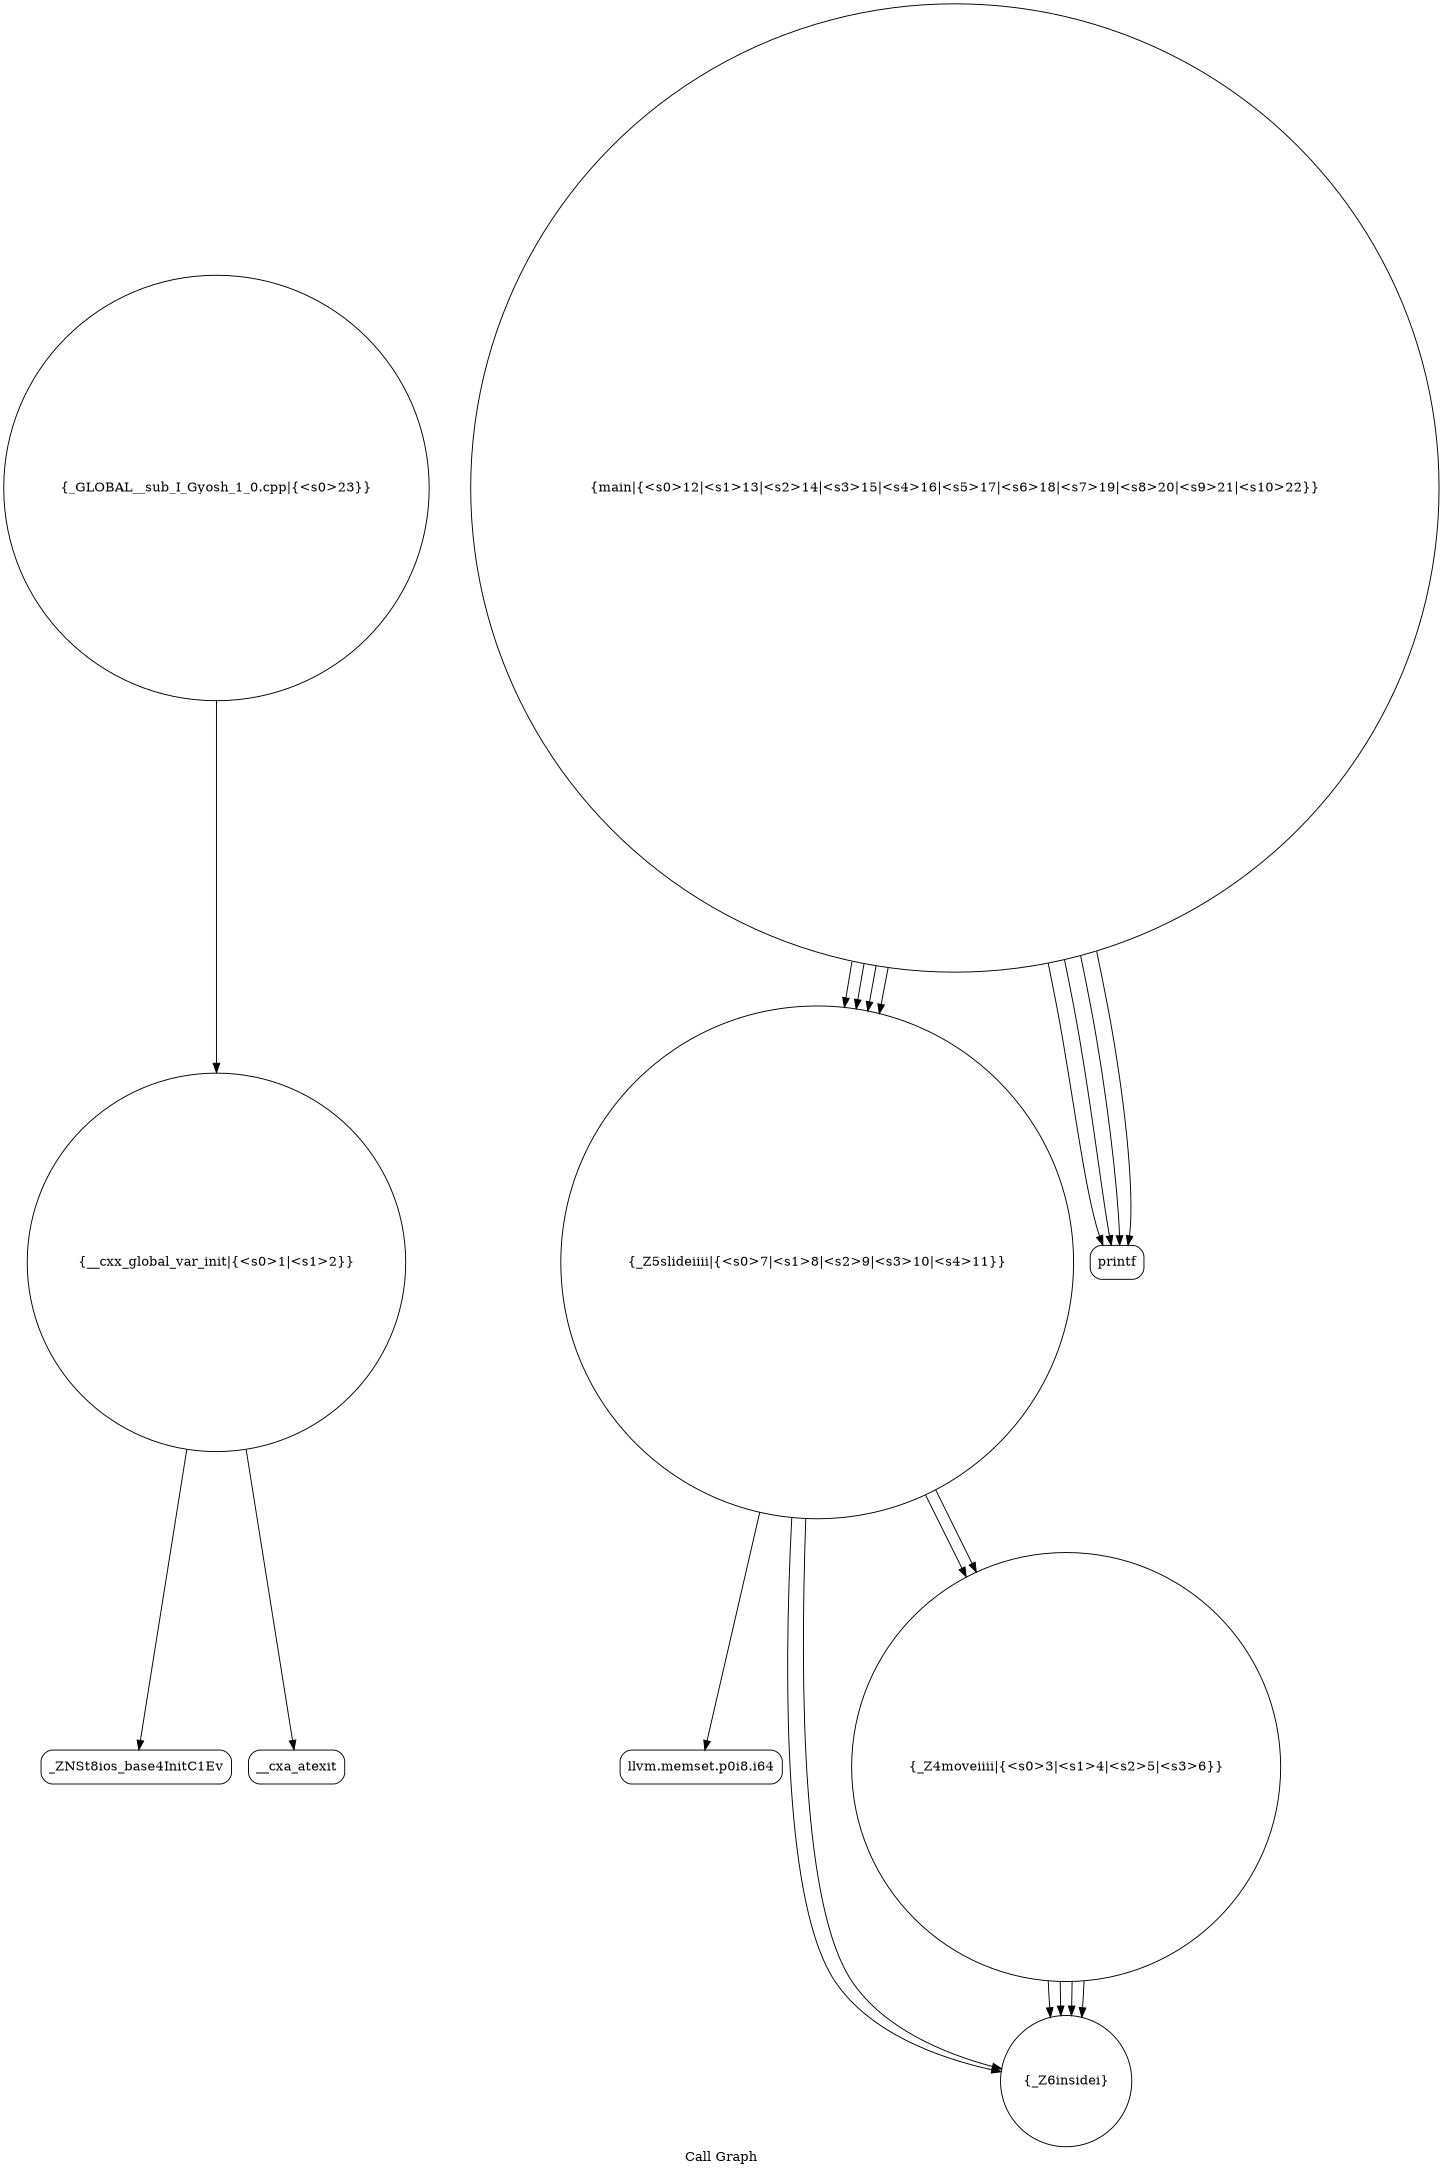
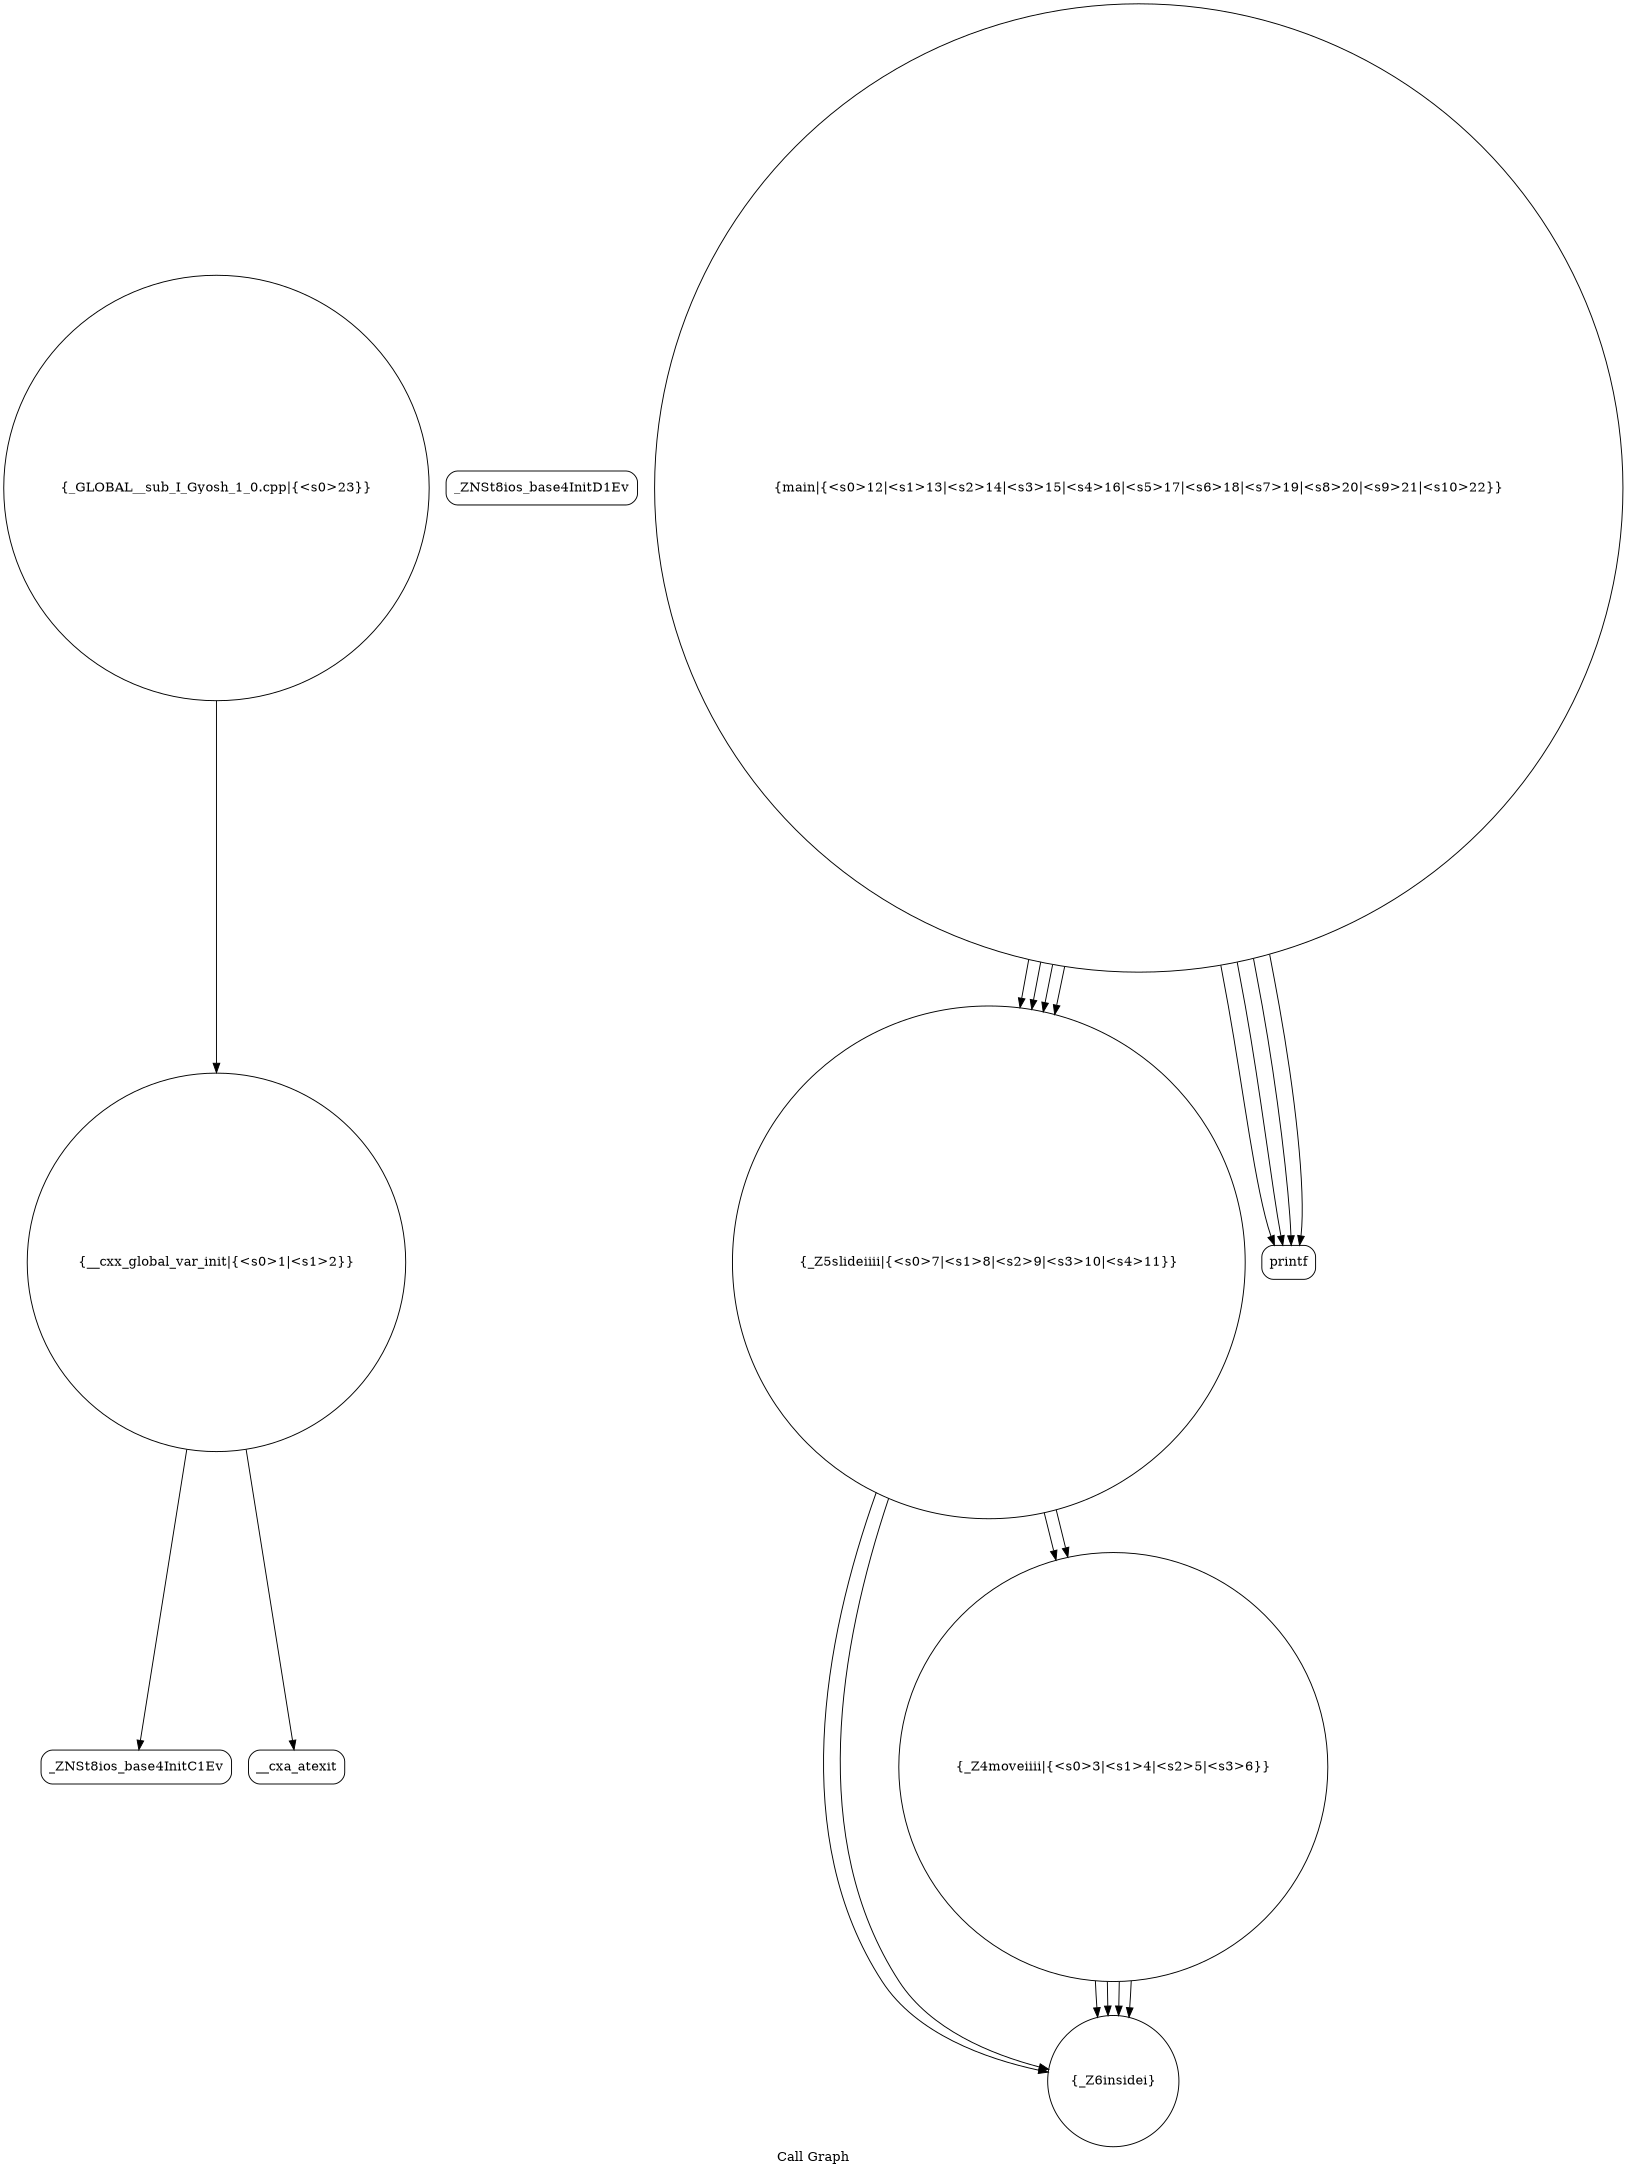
node "_ZNSt8ios_base4InitD1Ev": added
node "llvm.memset.p0i8.i64": removed
